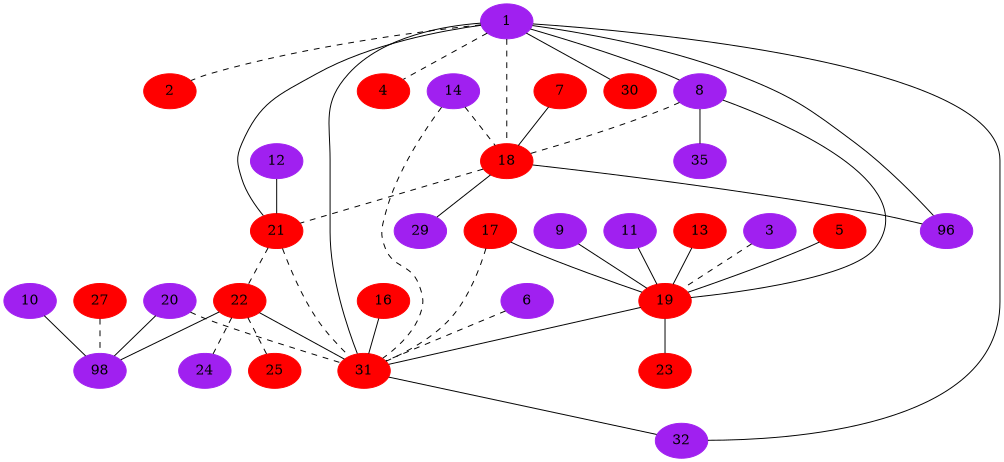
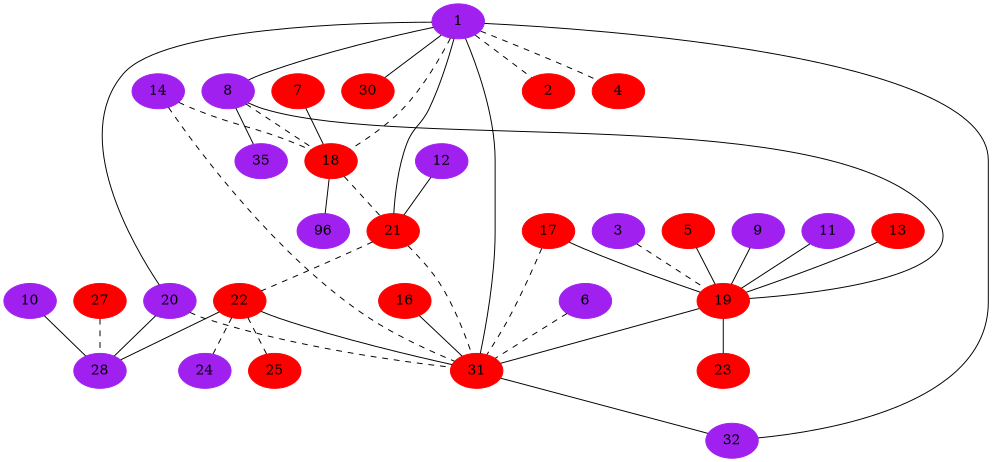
edge "1" -- "96": now "1" -- "20"
node "29": removed
node "98": label "98" -> "28"
